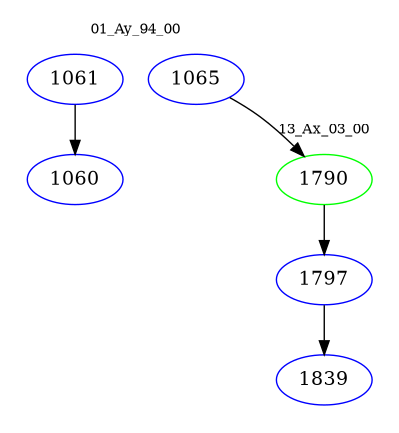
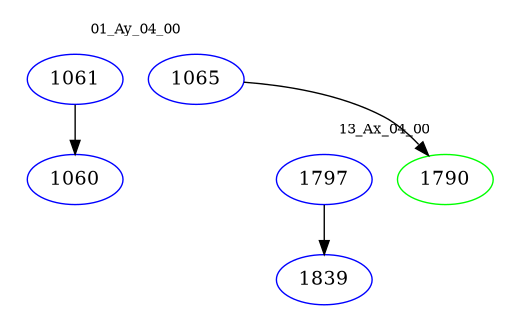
cluster "01_Ay_94_00": label "01_Ay_94_00" -> "01_Ay_04_00"
cluster "13_Ax_03_00": label "13_Ax_03_00" -> "13_Ax_04_00"
edge "1790" -> "1797": removed
